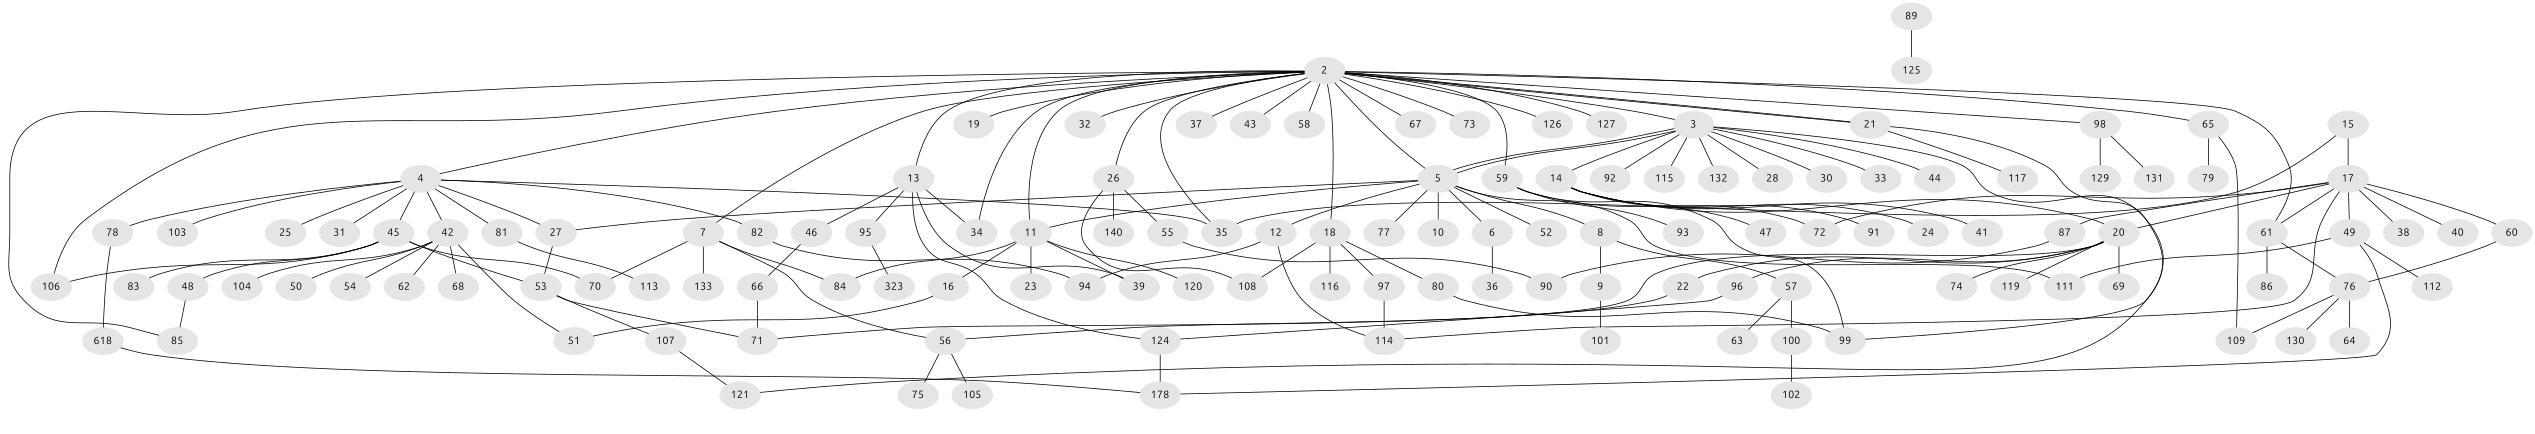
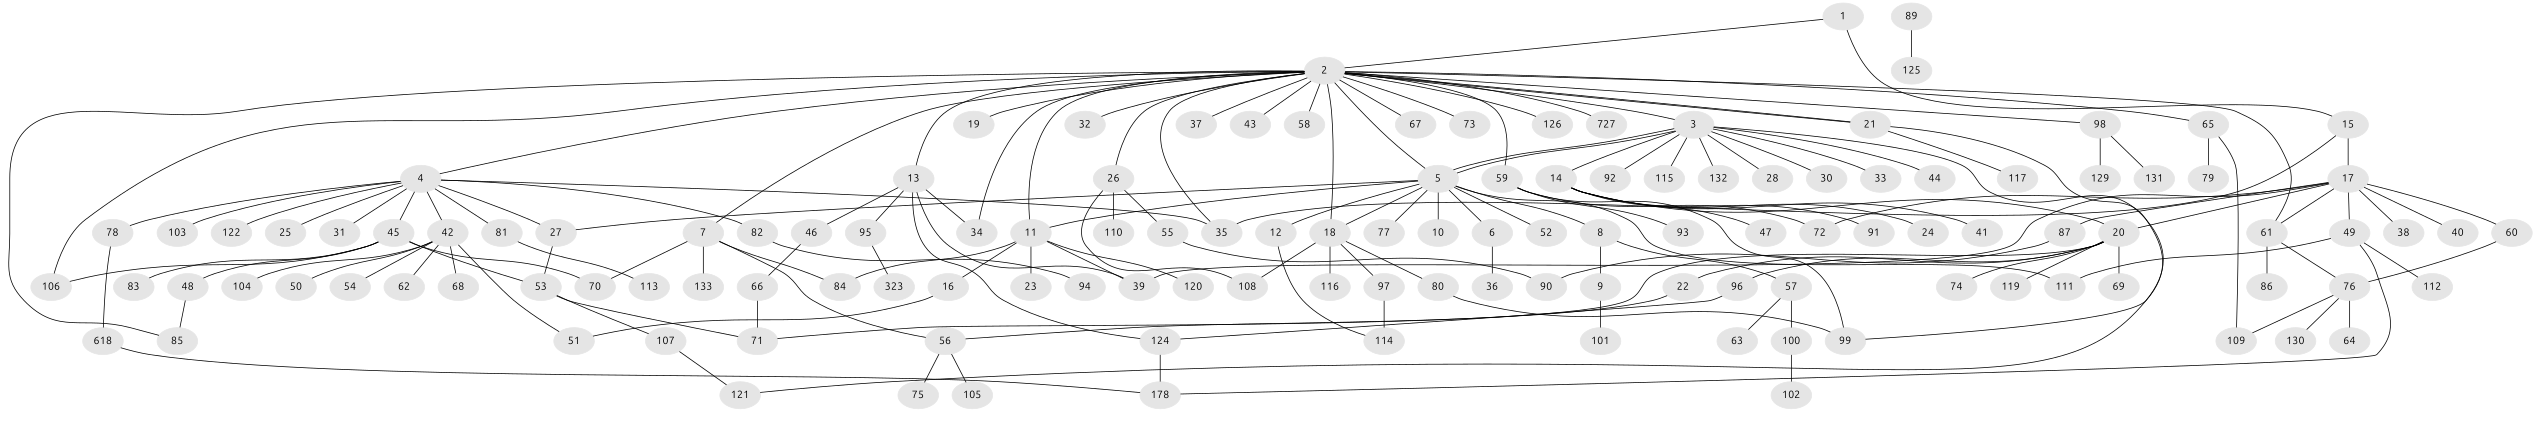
node "1": added
node "127": label "127" -> "727"
edge "5" -- "18": added
node "122": added
node "140": label "140" -> "110"
edge "12" -- "94": removed
edge "17" -- "114": now "17" -- "39"
